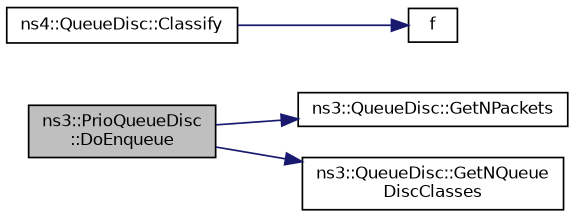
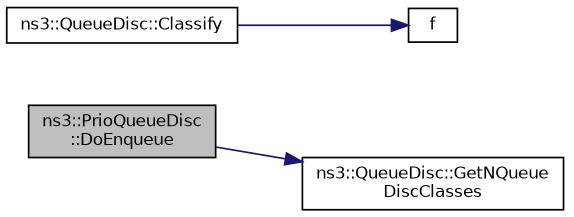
node "ns4::QueueDisc::Classify": label "ns4::QueueDisc::Classify" -> "ns3::QueueDisc::Classify"
node "ns3::QueueDisc::GetNPackets": removed
